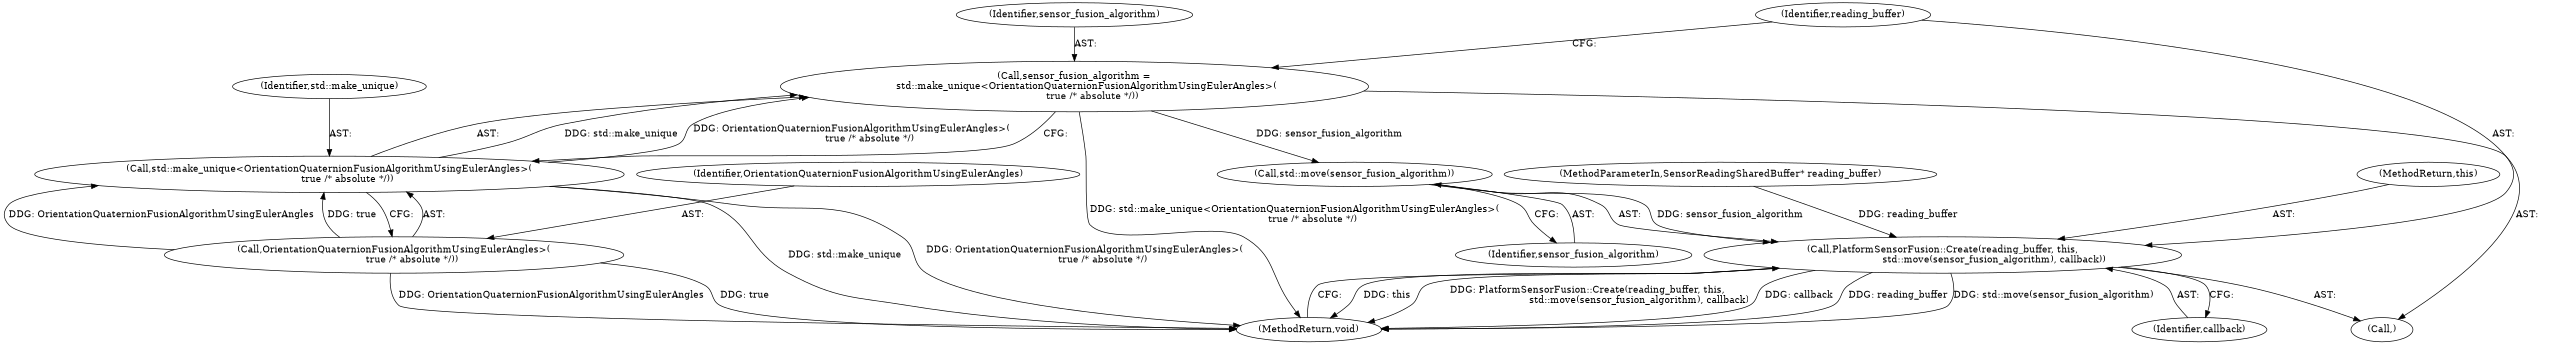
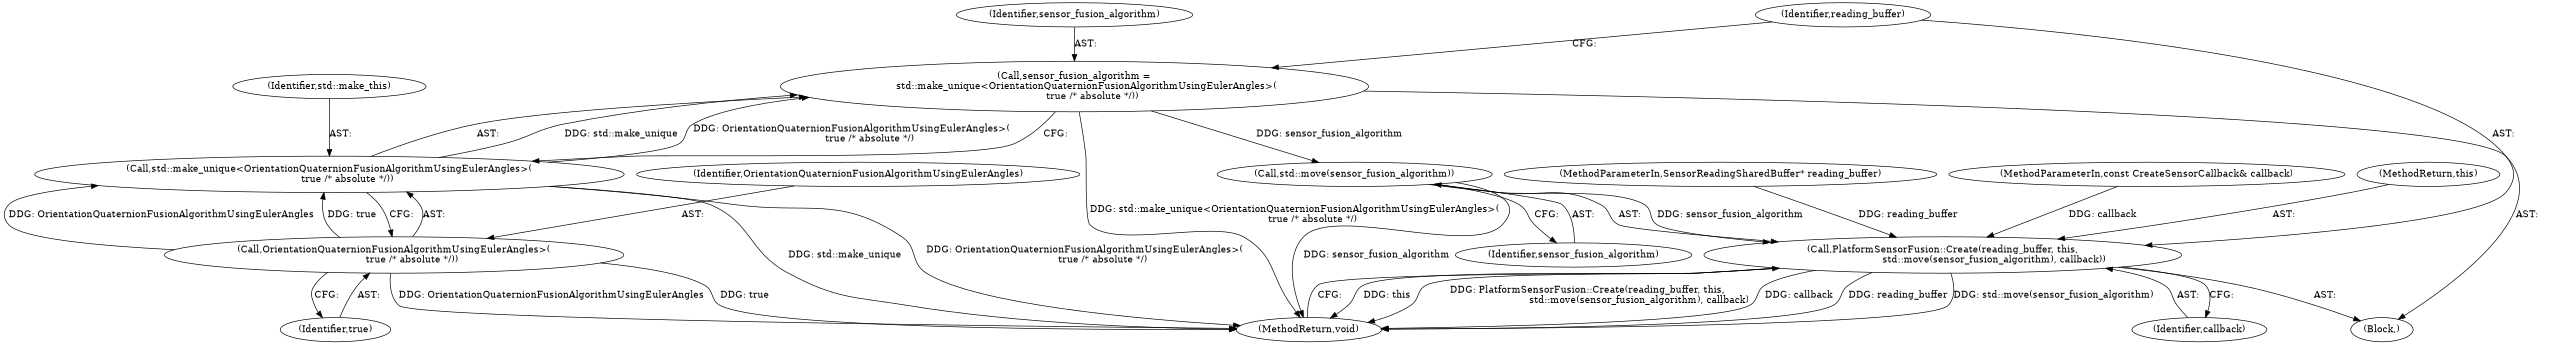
node "(Identifier,std::make_unique)": label "(Identifier,std::make_unique)" -> "(Identifier,std::make_this)"
node "(MethodParameterIn,const CreateSensorCallback& callback)": added
edge "(Call,std::move(sensor_fusion_algorithm))" -> "(MethodReturn,void)": added, label "DDG: sensor_fusion_algorithm"
node "(Identifier,true)": added
node "(Call,)": label "(Call,)" -> "(Block,)"
